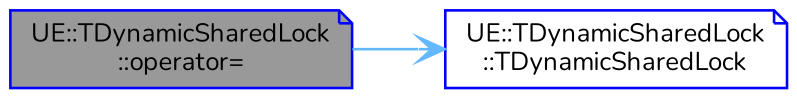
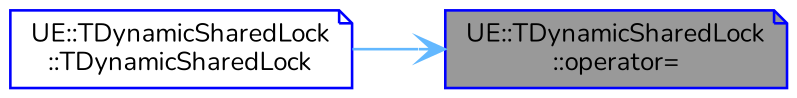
edge "UE::TDynamicSharedLock ::operator=" -> "UE::TDynamicSharedLock ::TDynamicSharedLock": reversed
